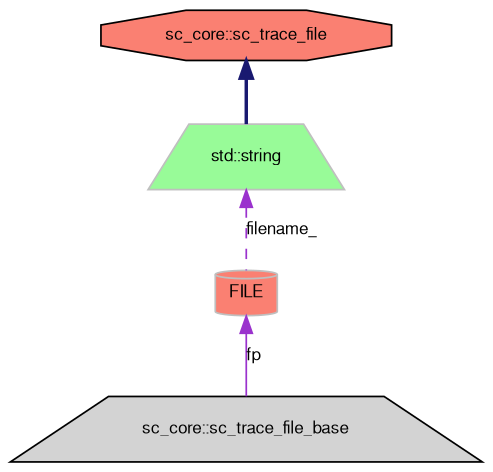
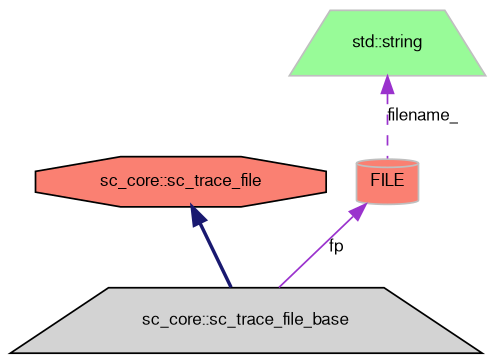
edge "std::string" -> "sc_core::sc_trace_file": now "sc_core::sc_trace_file_base" -> "sc_core::sc_trace_file"
